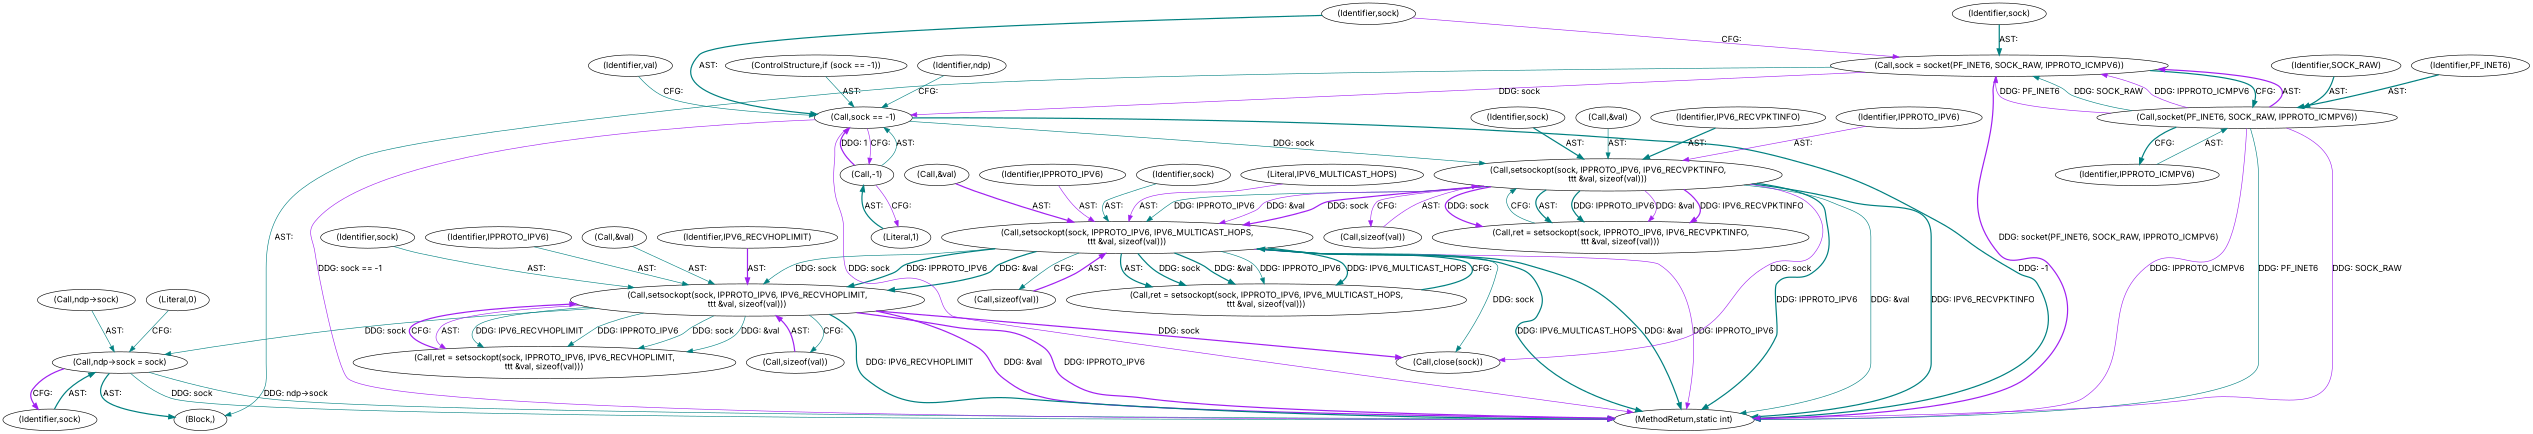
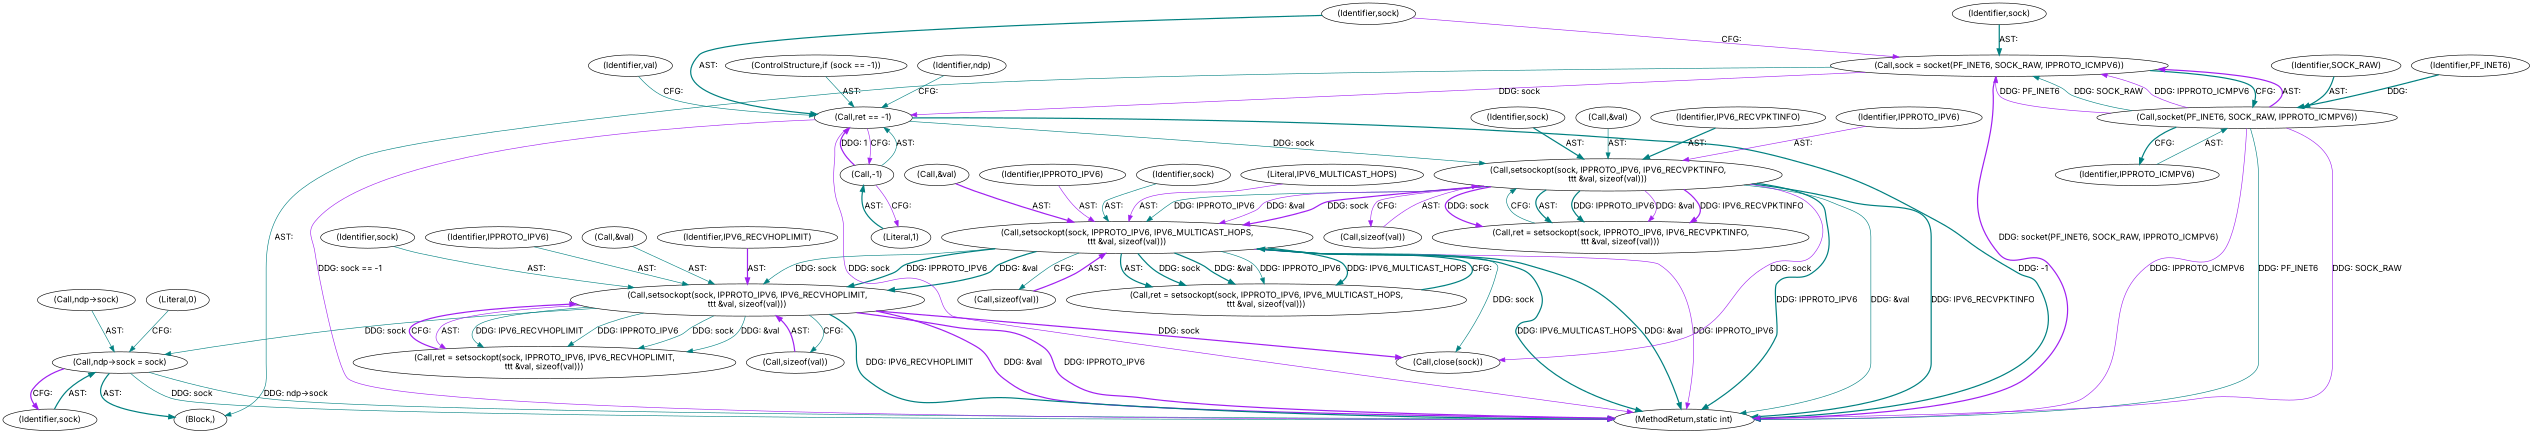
edge "(Identifier,PF_INET6)" -> "(Call,socket(PF_INET6, SOCK_RAW, IPPROTO_ICMPV6))": label "AST: " -> "DDG: "
node "(Call,sock == -1)": label "(Call,sock == -1)" -> "(Call,ret == -1)"
